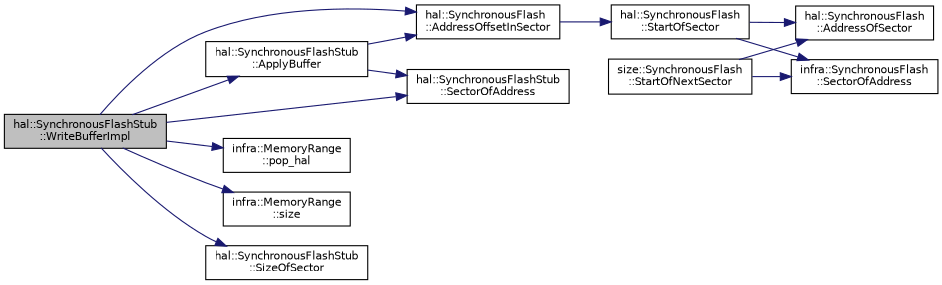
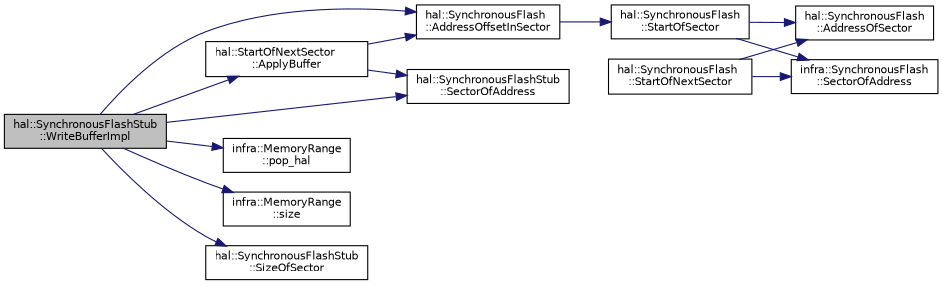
node "hal::SynchronousFlashStub ::ApplyBuffer": label "hal::SynchronousFlashStub ::ApplyBuffer" -> "hal::StartOfNextSector ::ApplyBuffer"
node "size::SynchronousFlash ::StartOfNextSector": label "size::SynchronousFlash ::StartOfNextSector" -> "hal::SynchronousFlash ::StartOfNextSector"
